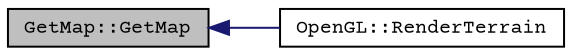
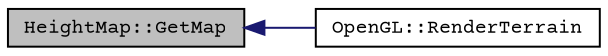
node "GetMap::GetMap": label "GetMap::GetMap" -> "HeightMap::GetMap"
